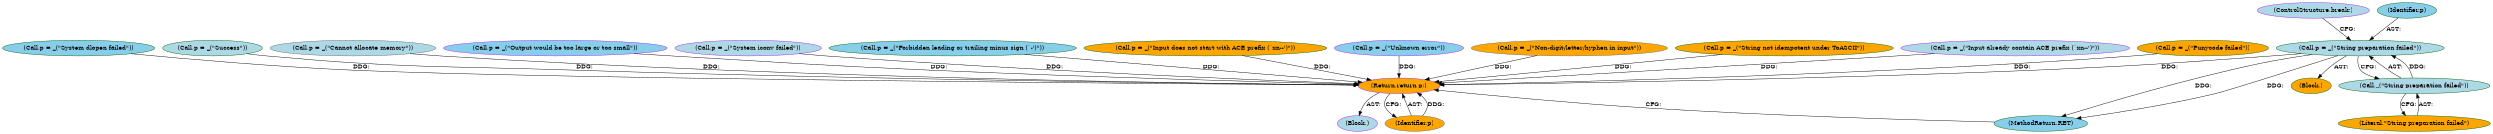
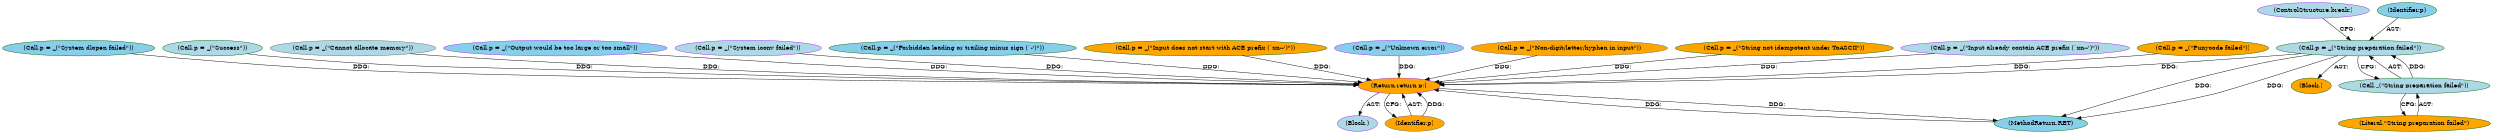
edge "(Return,return p;)" -> "(MethodReturn,RET)": added, label "DDG:"
edge "(MethodReturn,RET)" -> "(Return,return p;)": label "CFG: " -> "DDG: "
